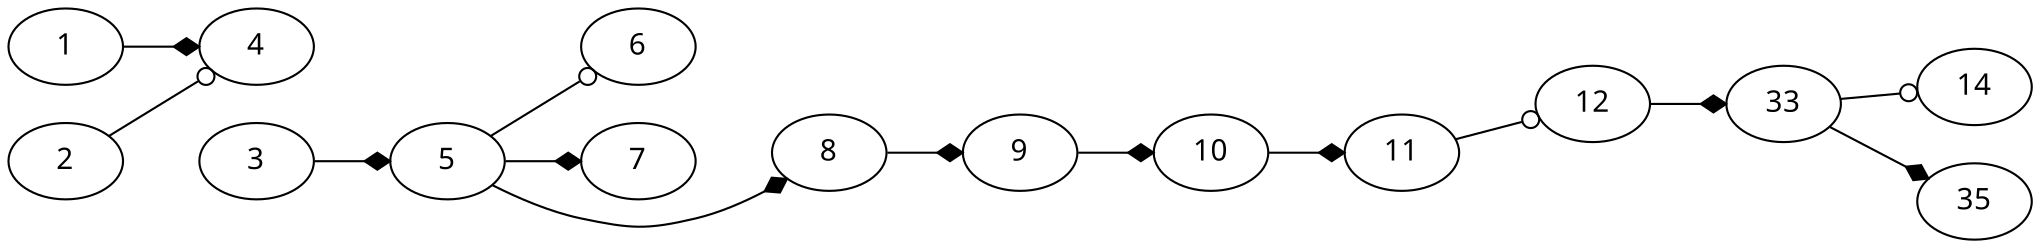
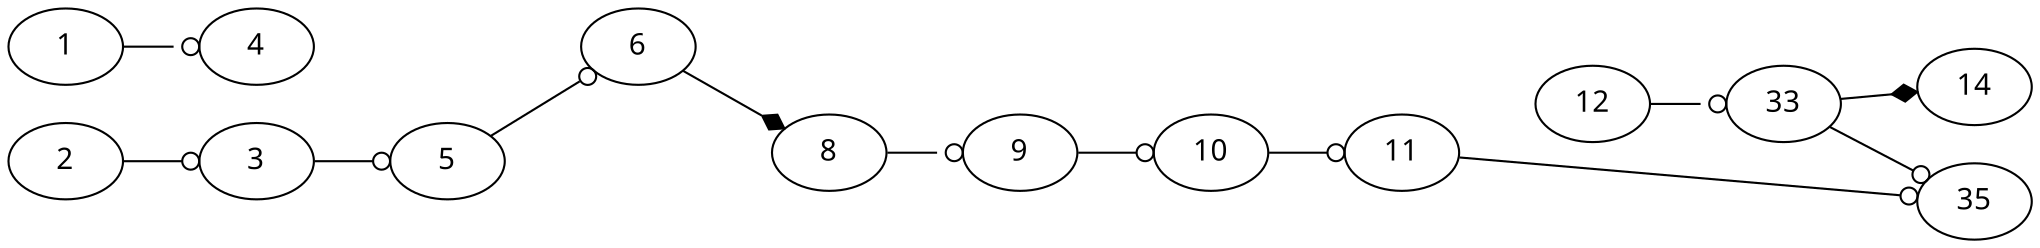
edge "1" -> "4": arrowhead diamond -> odot
edge "33" -> "14": arrowhead odot -> diamond
edge "12" -> "33": arrowhead diamond -> odot
edge "2" -> "4": now "2" -> "3"
edge "11" -> "12": now "11" -> "35"
edge "33" -> "35": arrowhead diamond -> odot
edge "8" -> "9": arrowhead diamond -> odot
edge "9" -> "10": arrowhead diamond -> odot
edge "10" -> "11": arrowhead diamond -> odot
edge "3" -> "5": arrowhead diamond -> odot
node "7": removed
edge "5" -> "8": now "6" -> "8"
